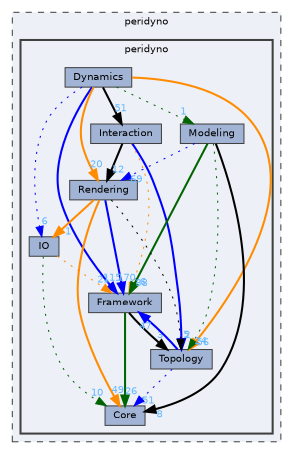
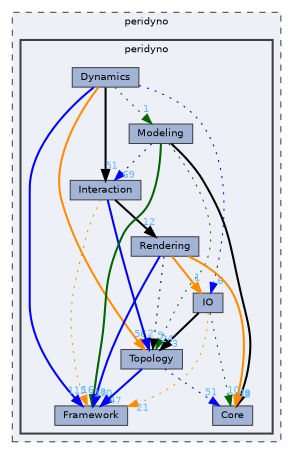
edge "Dynamics" -> "Rendering": removed
edge "Modeling" -> "Rendering": now "Modeling" -> "Interaction"
edge "Framework" -> "Topology": now "IO" -> "Topology"
edge "Framework" -> "Core": removed
